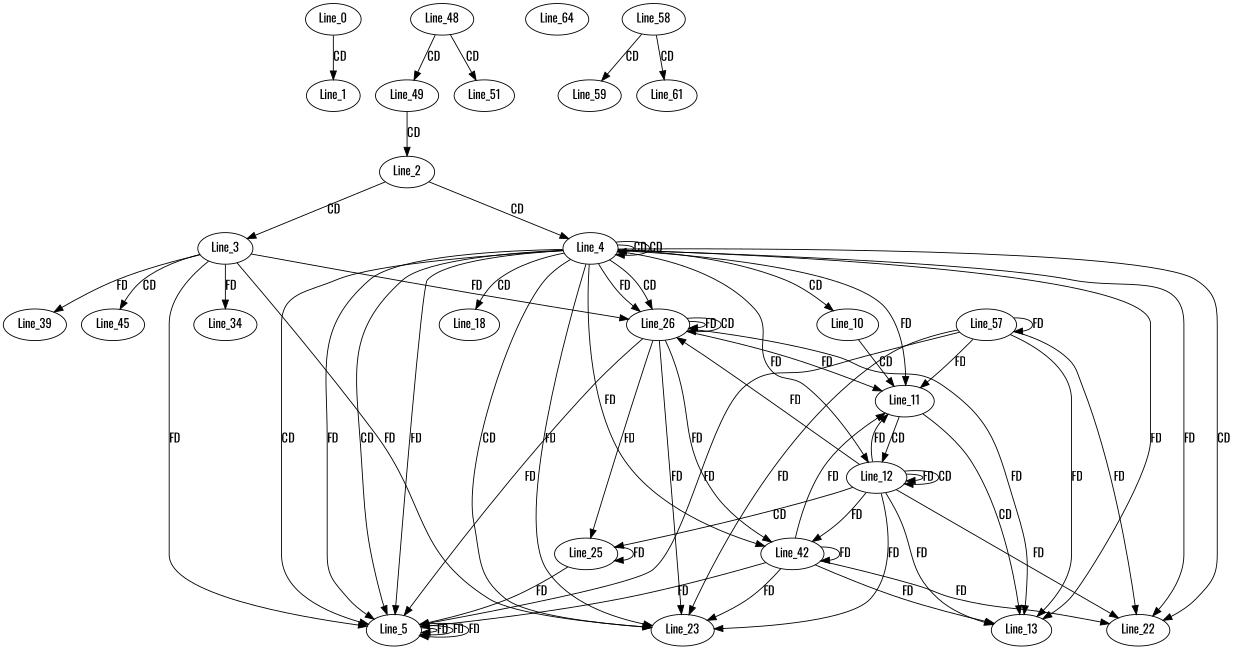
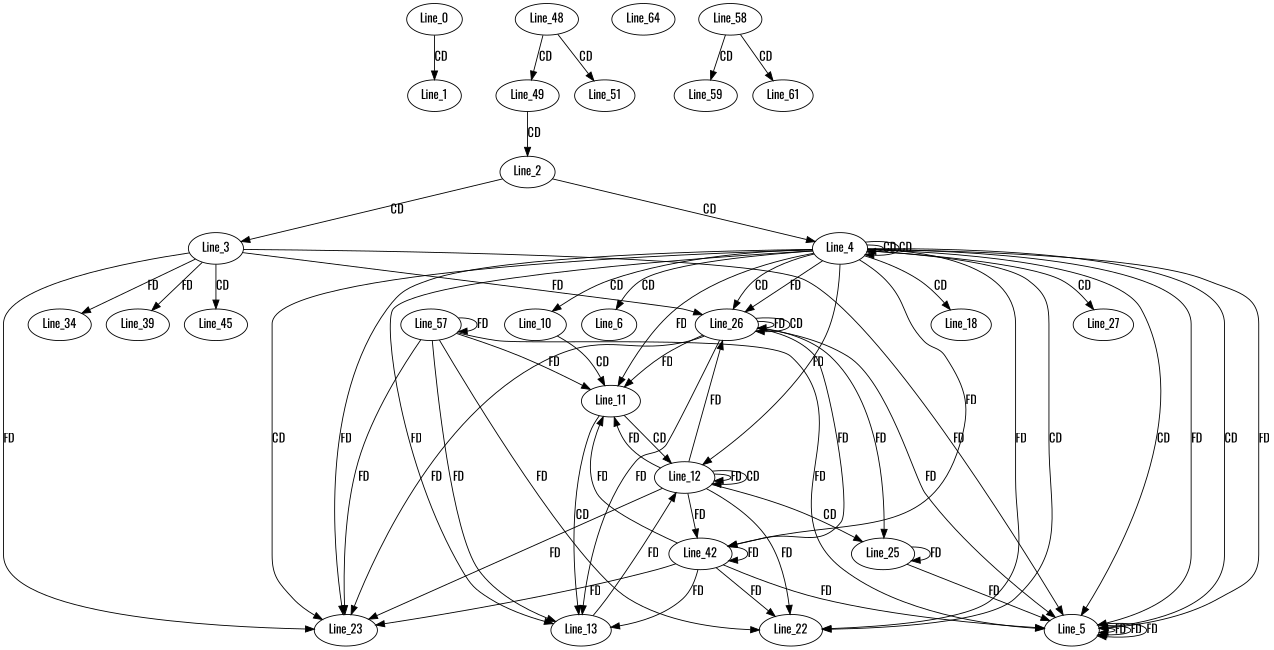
node "Line_6": added
node "Line_27": added
edge "Line_12" -> "Line_13": reversed
